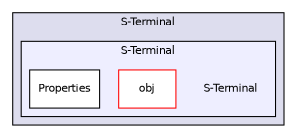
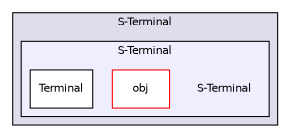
node "Properties": label "Properties" -> "Terminal"
